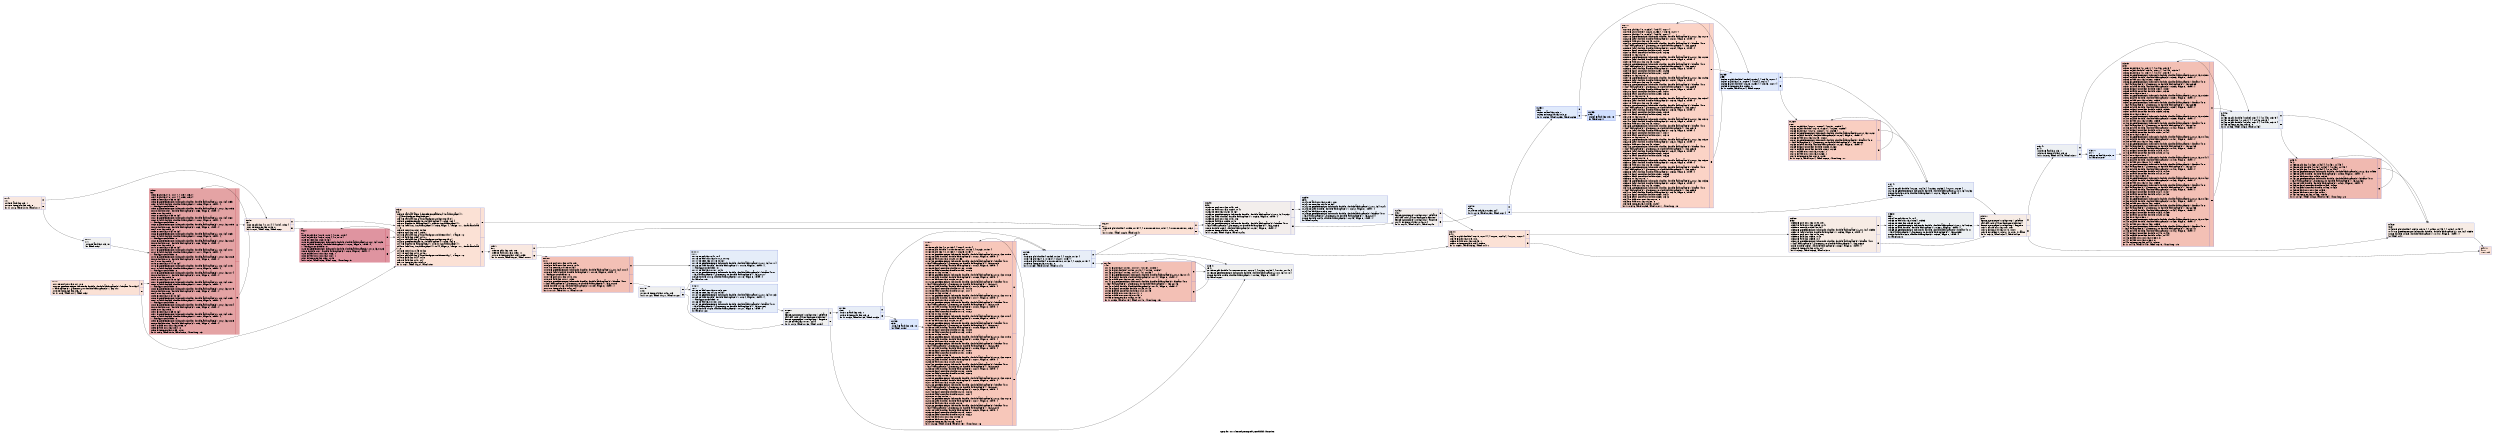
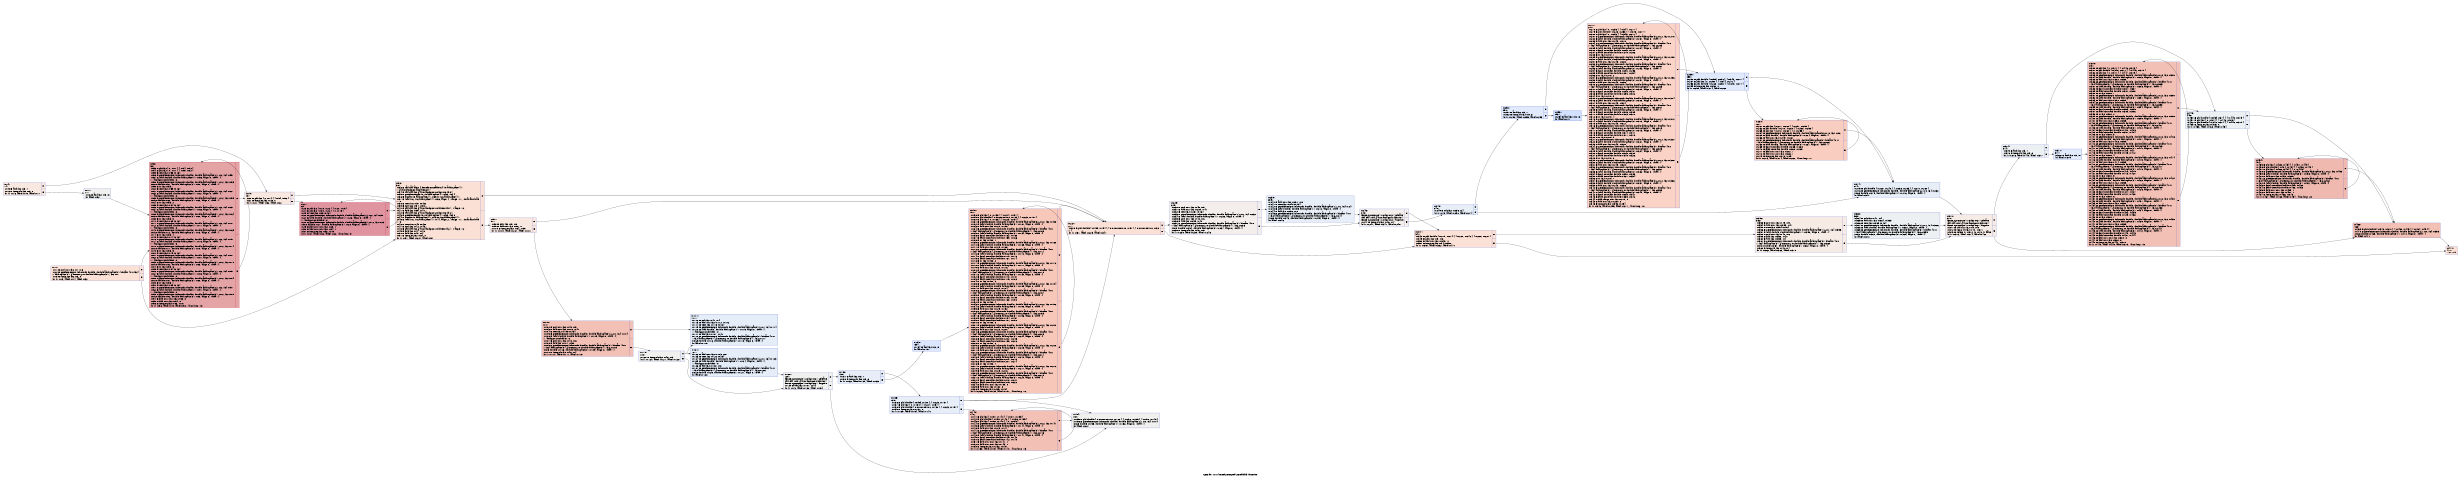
node "%277:": text "%344 = add nuw nsw i32 %278, 8" -> "%344 = add range nsw i32 %278, 8"
node "%468:": fillcolor #ecd3c570 -> #e5705870
edge "%157:" -> "%135:": now "%157:" -> "%227:"
